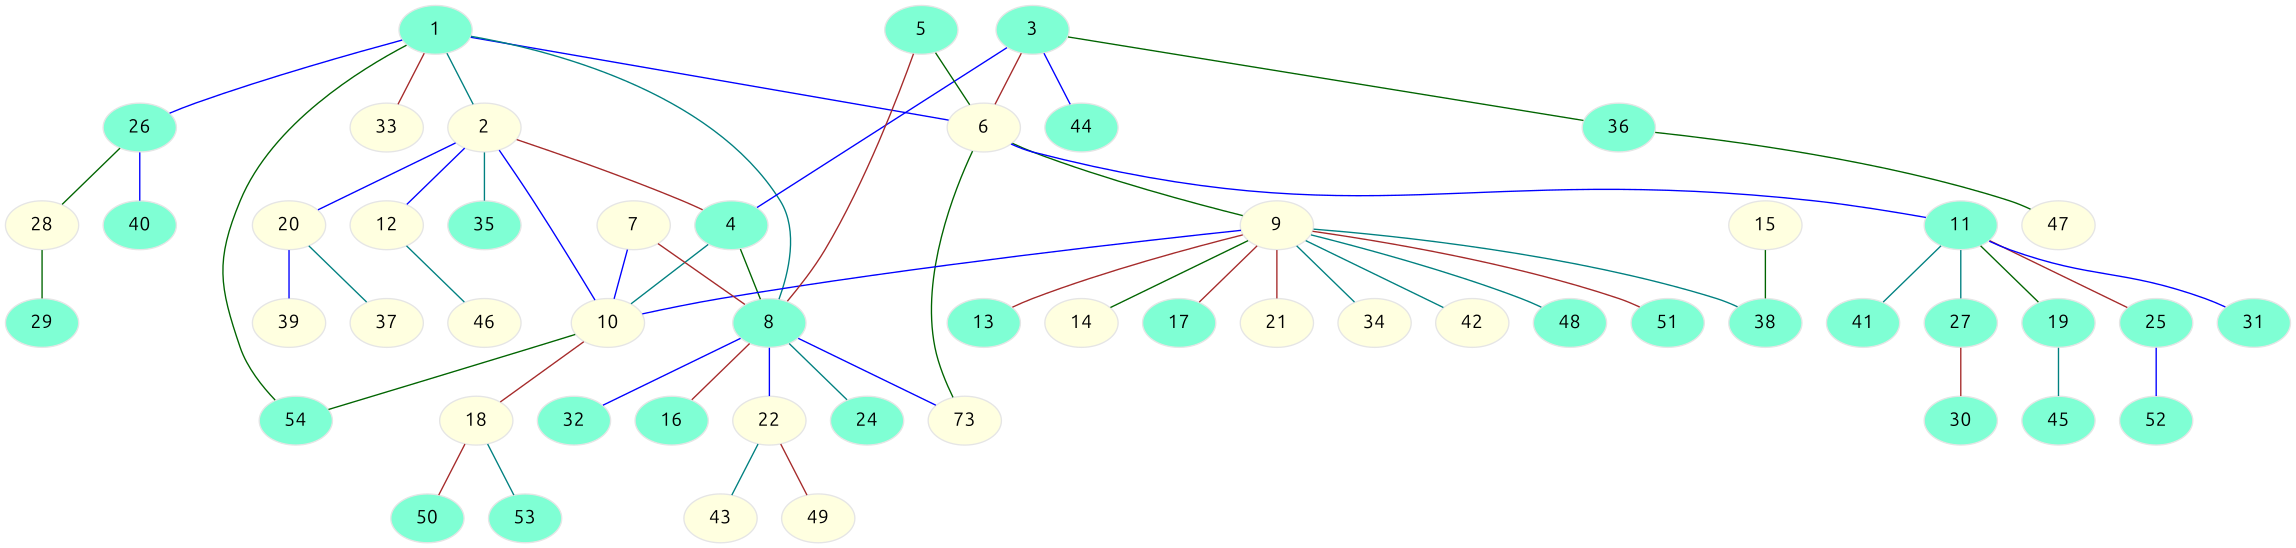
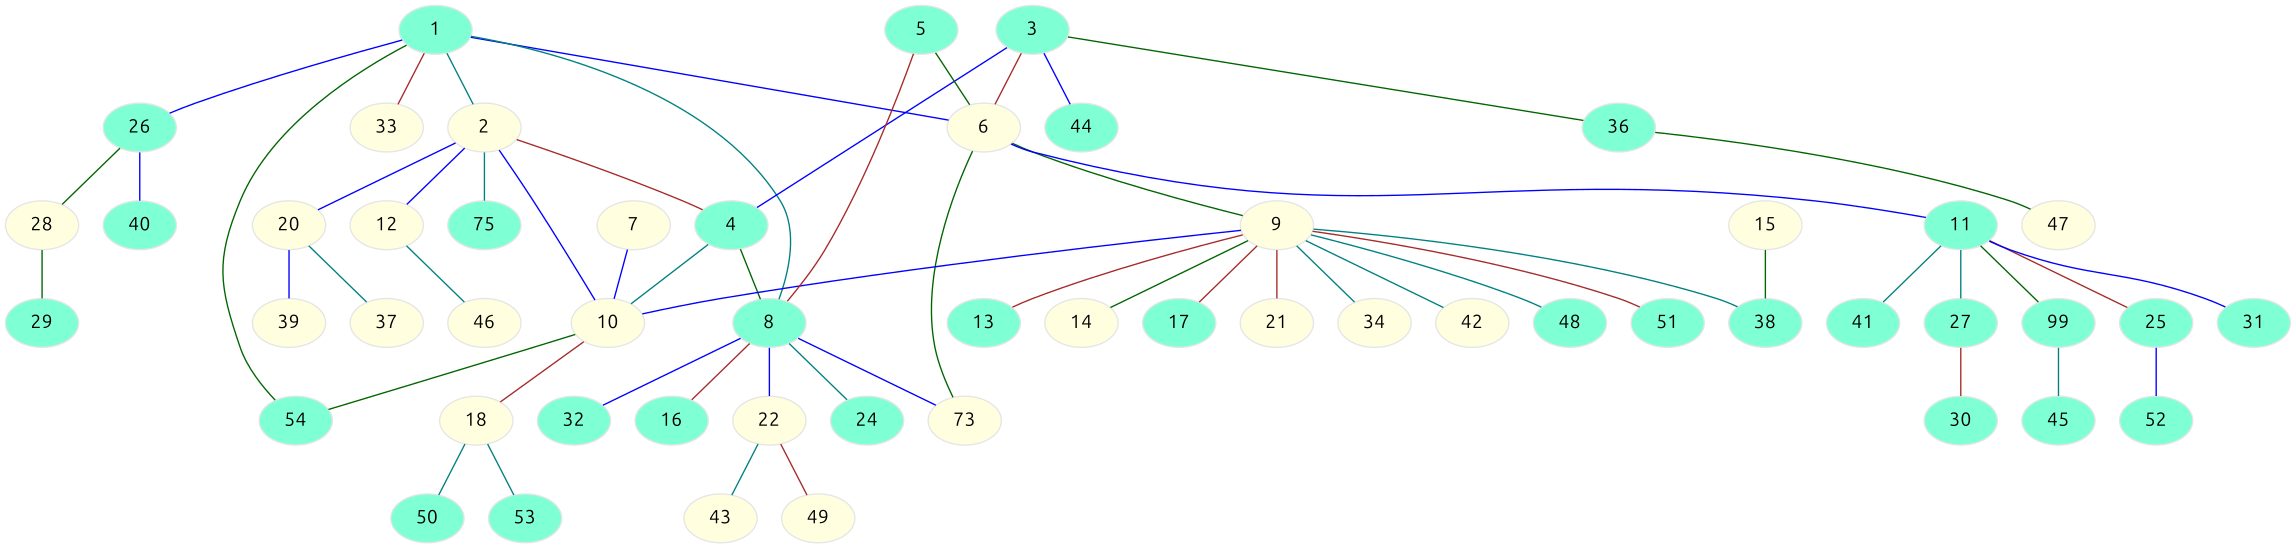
node "35": label "35" -> "75"
edge "7" -- "8": removed
node "19": label "19" -> "99"
edge "18" -- "50": color brown -> teal
